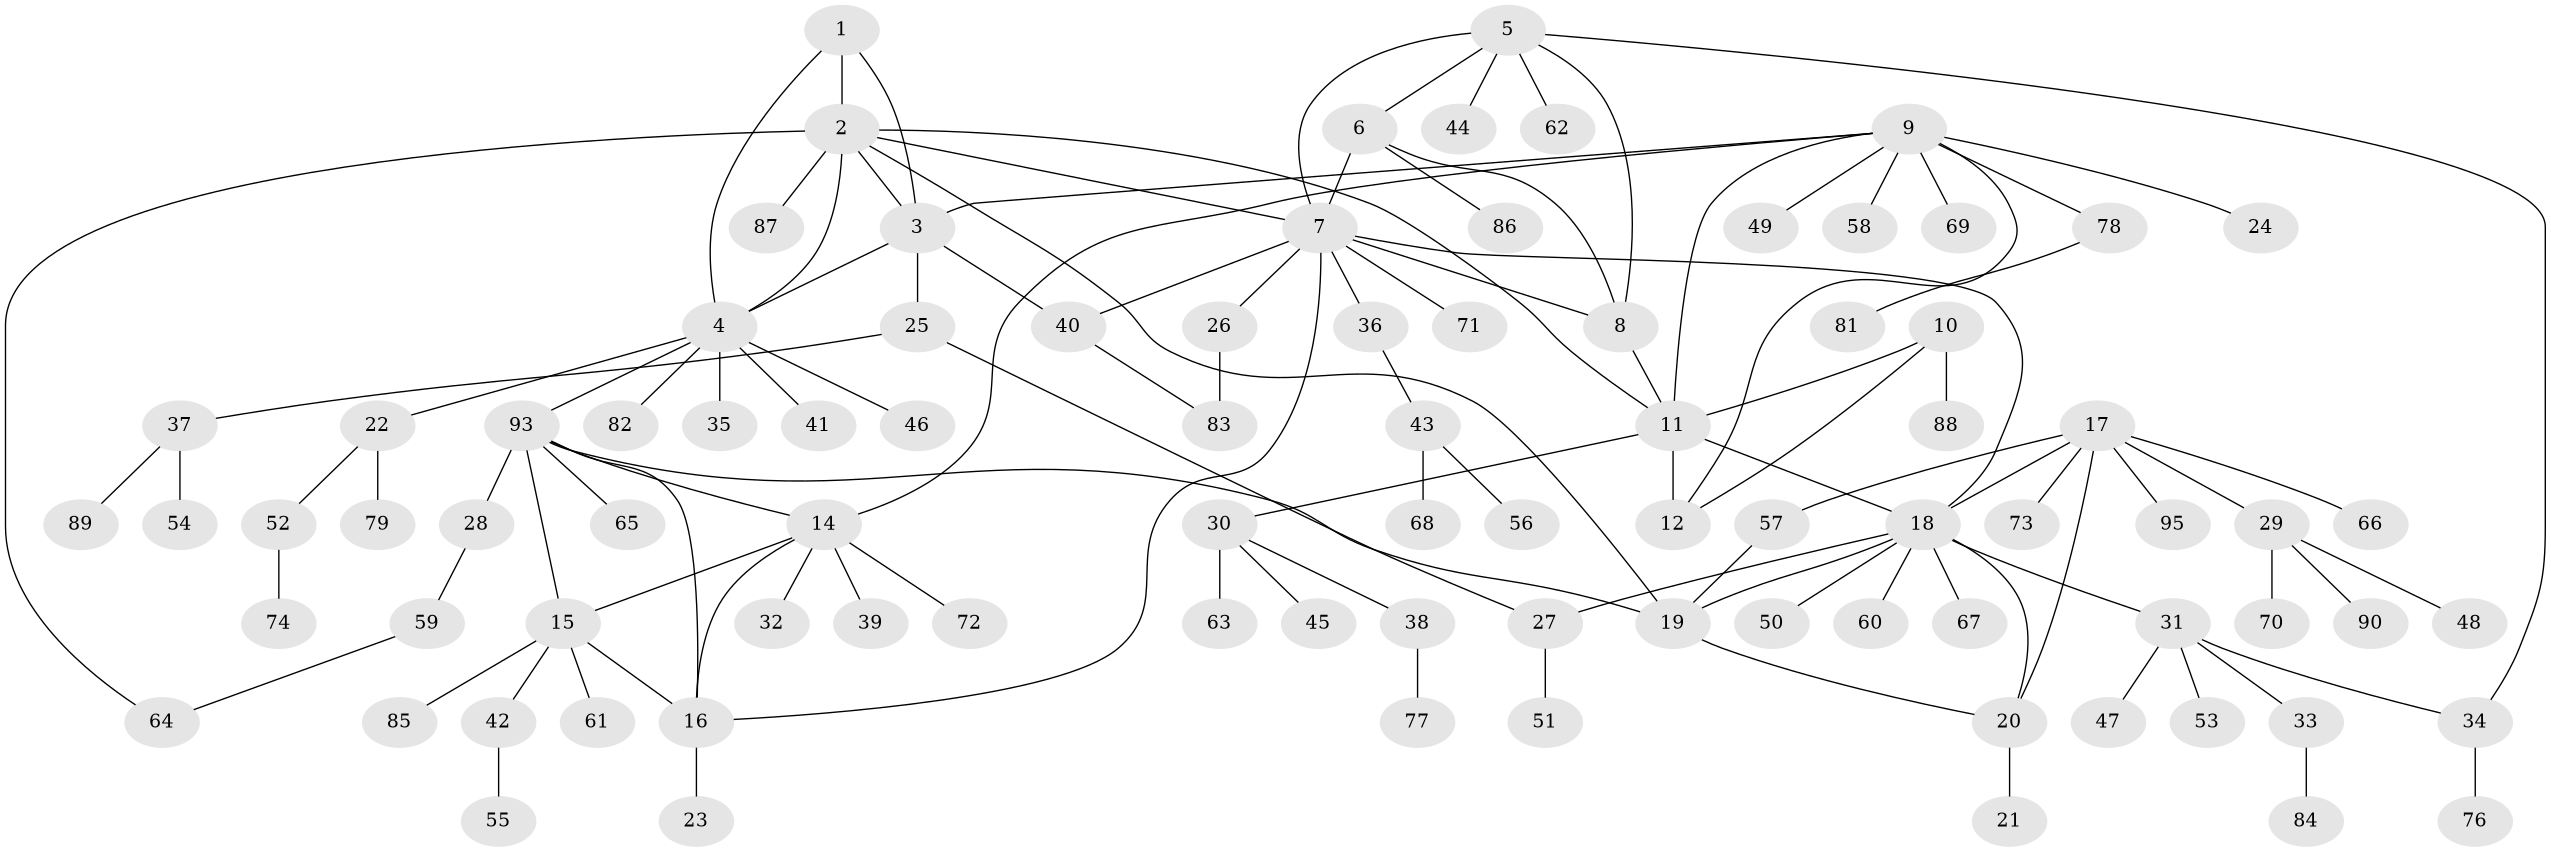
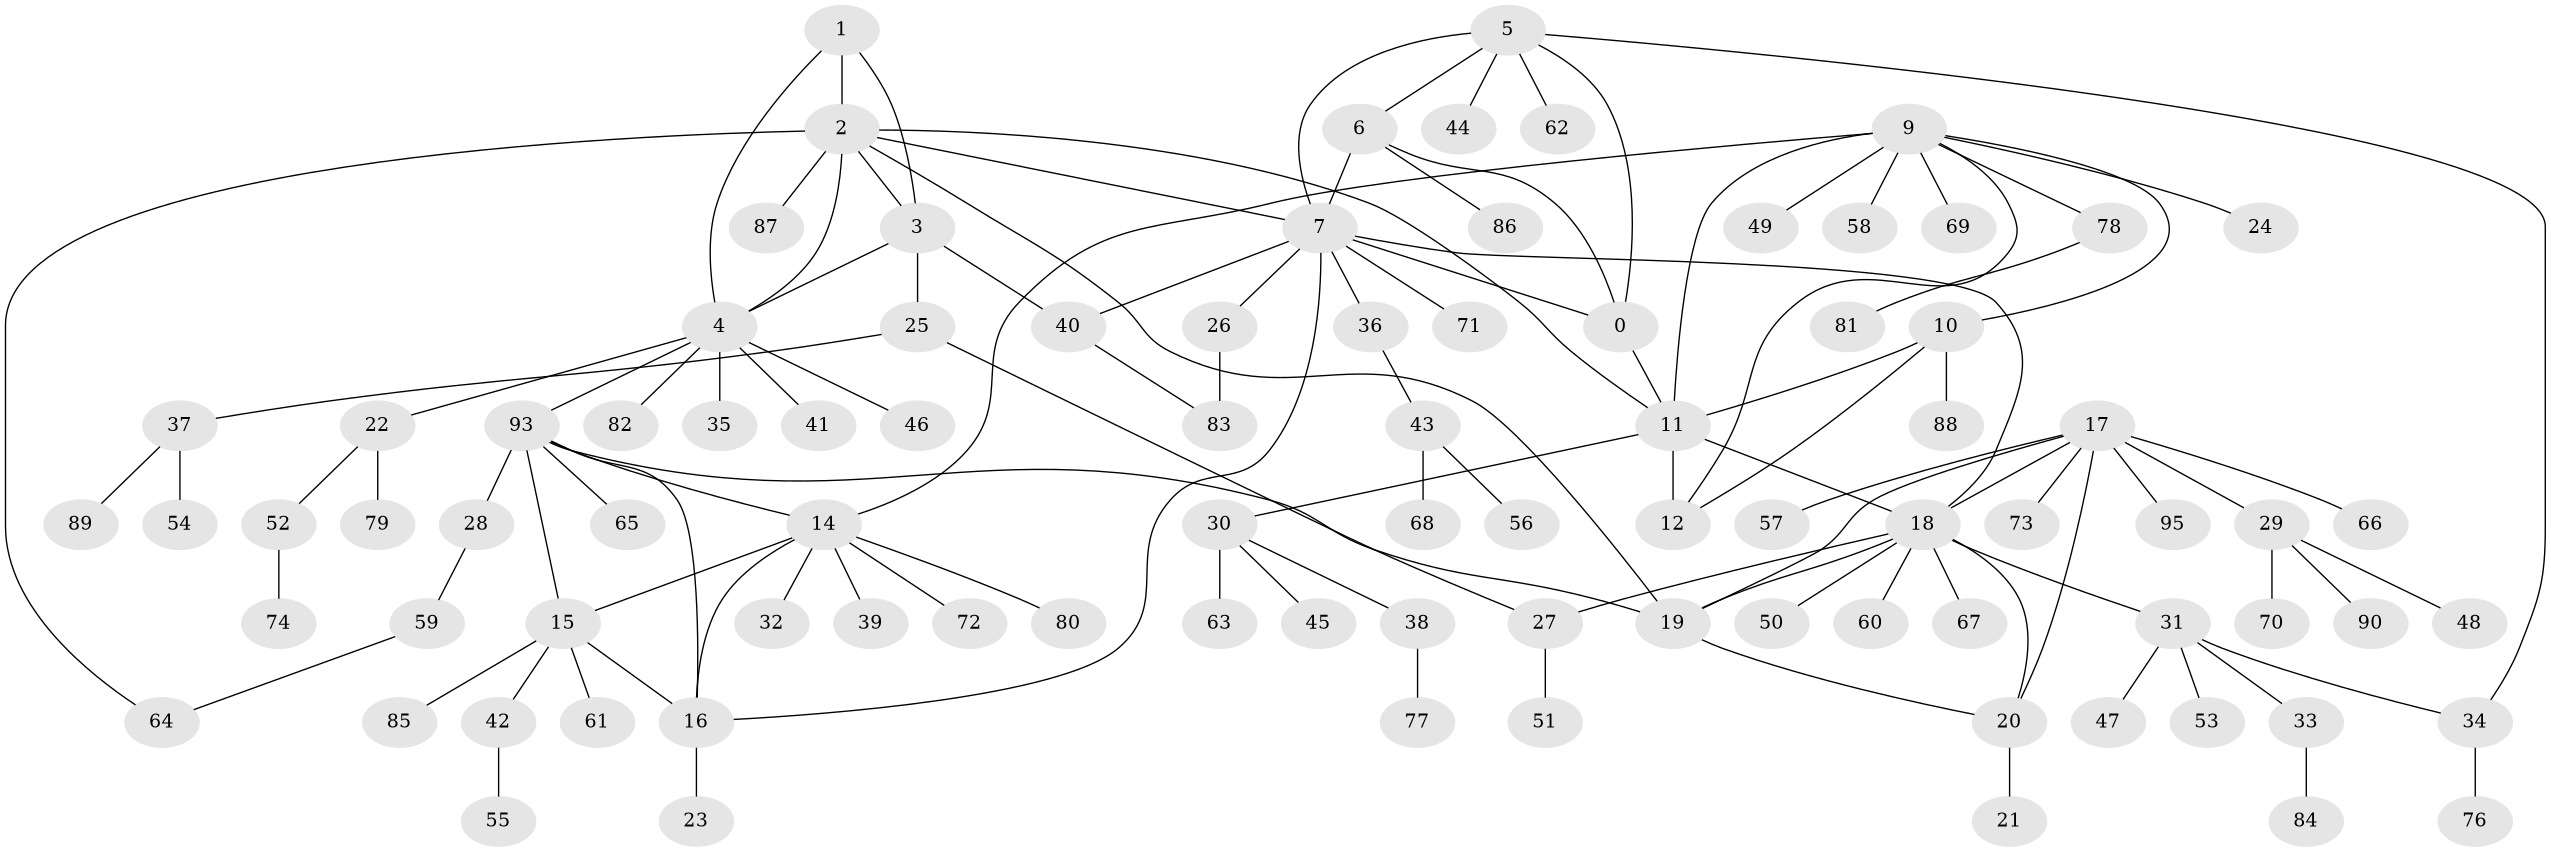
edge "9" -- "3": now "9" -- "10"
node "8": label "8" -> "0"
edge "57" -- "19": now "17" -- "19"
node "80": added
